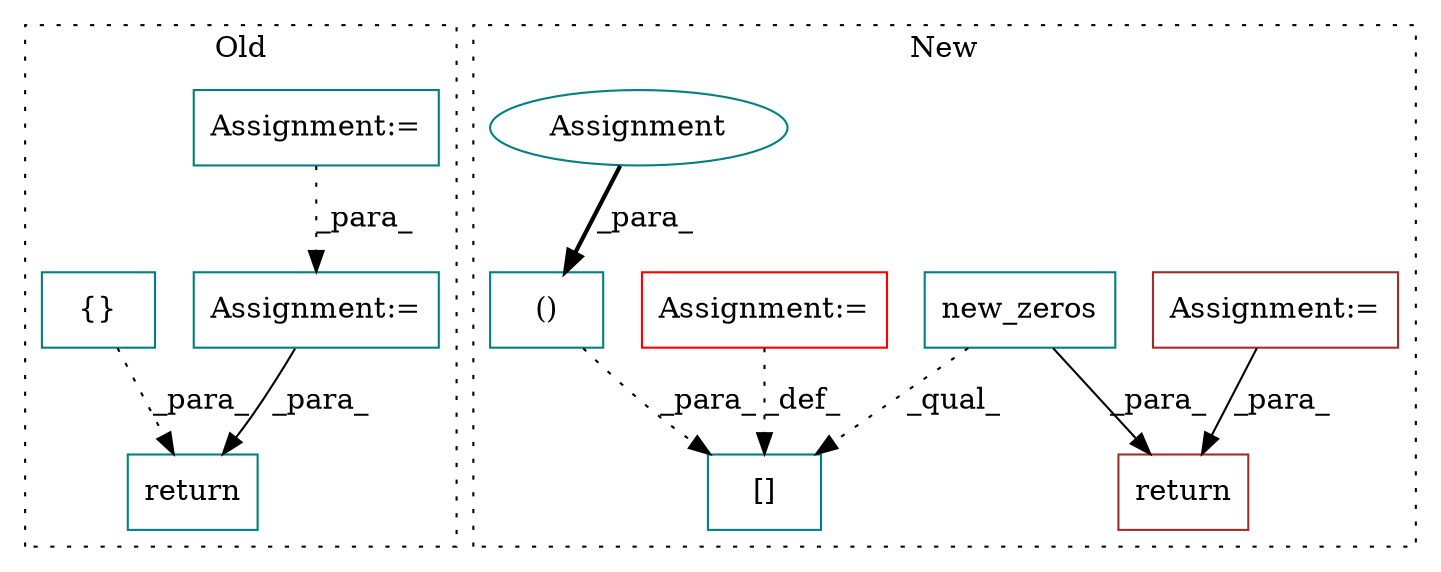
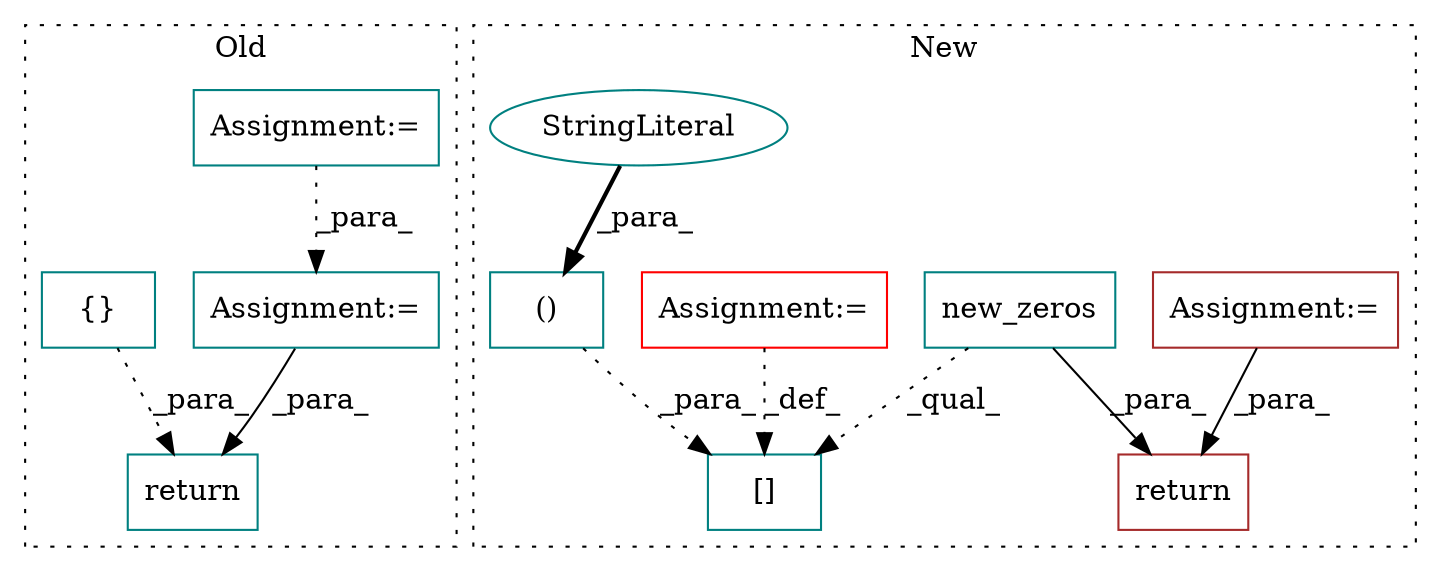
node "Assignment": label "Assignment" -> "StringLiteral"
